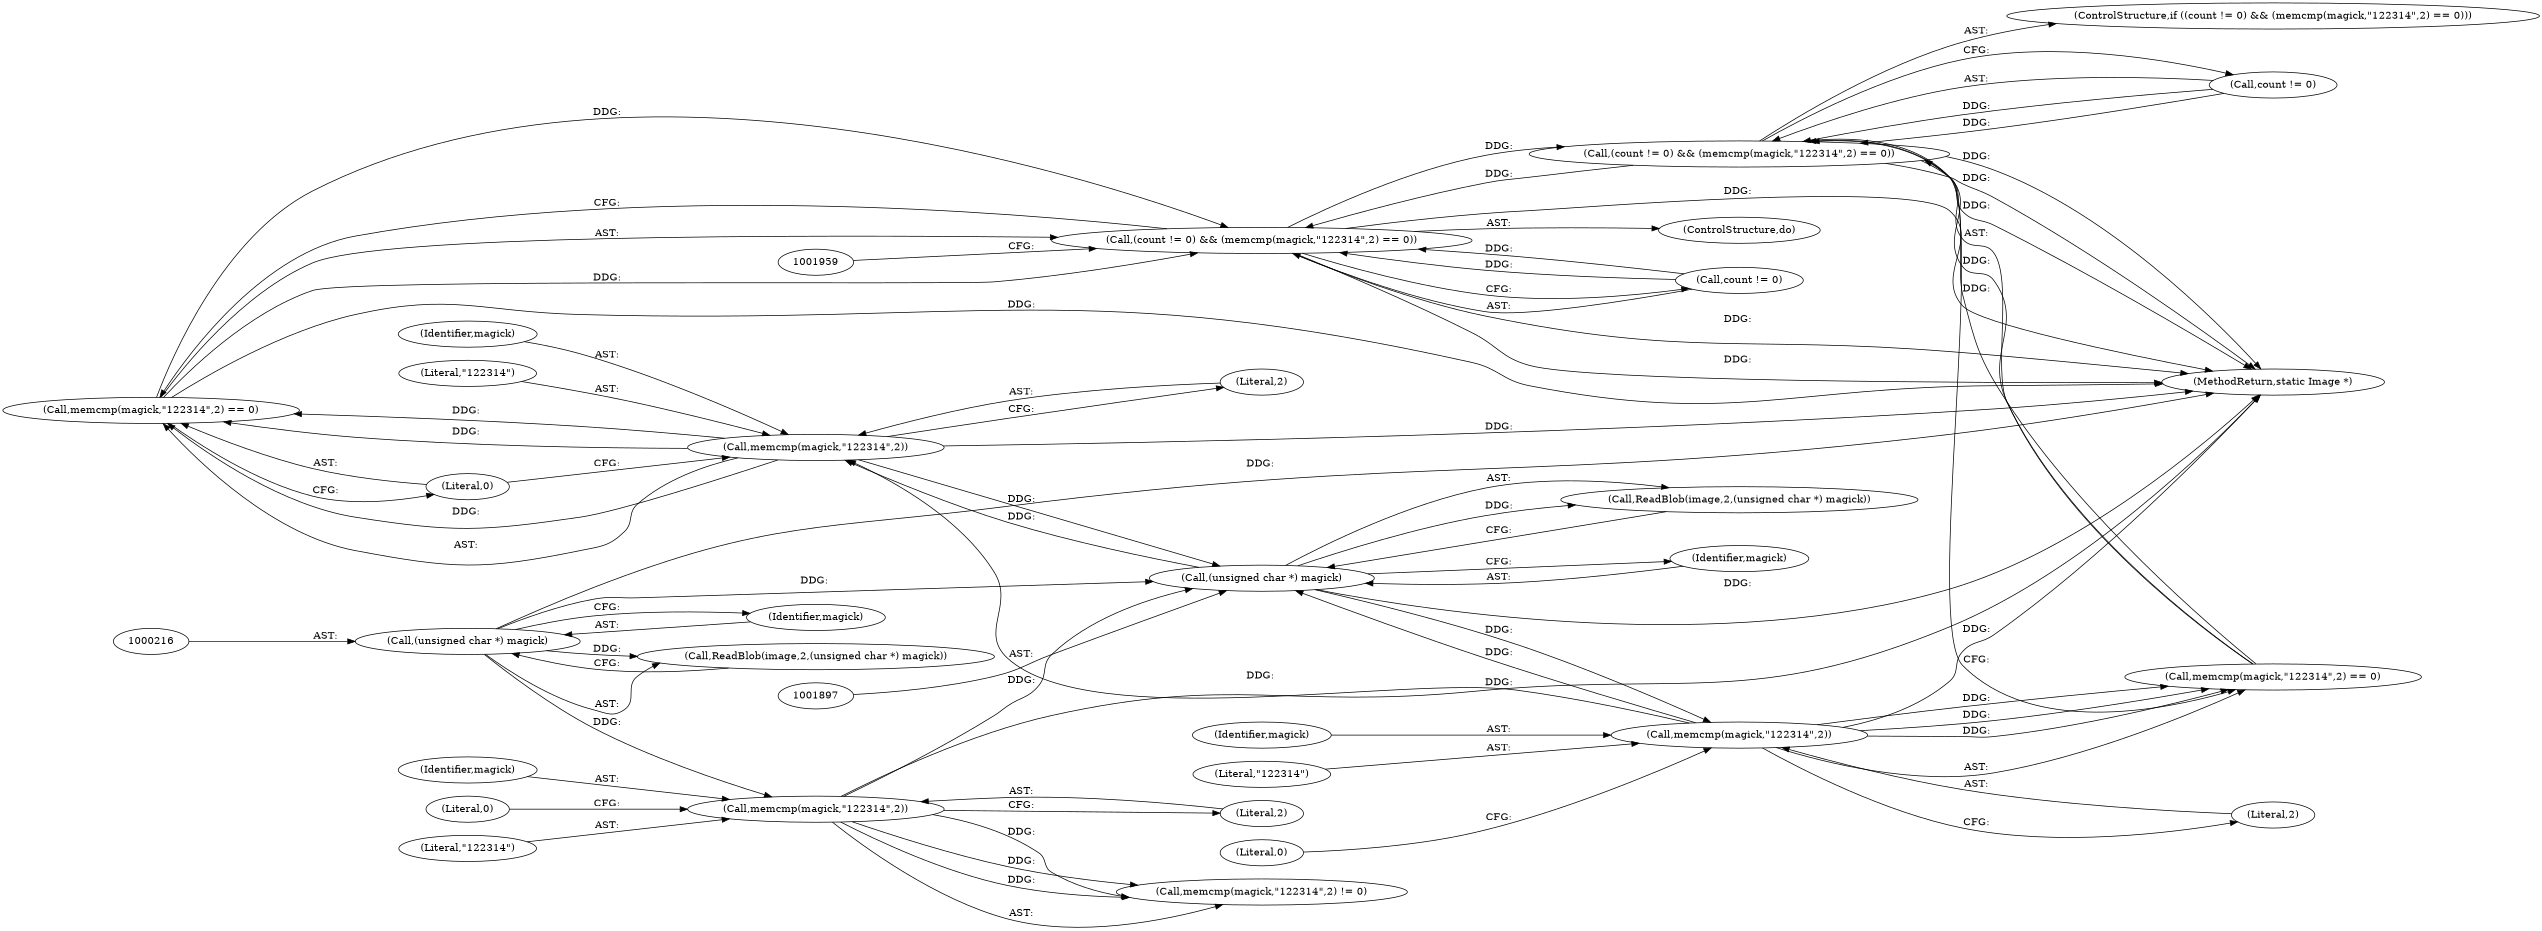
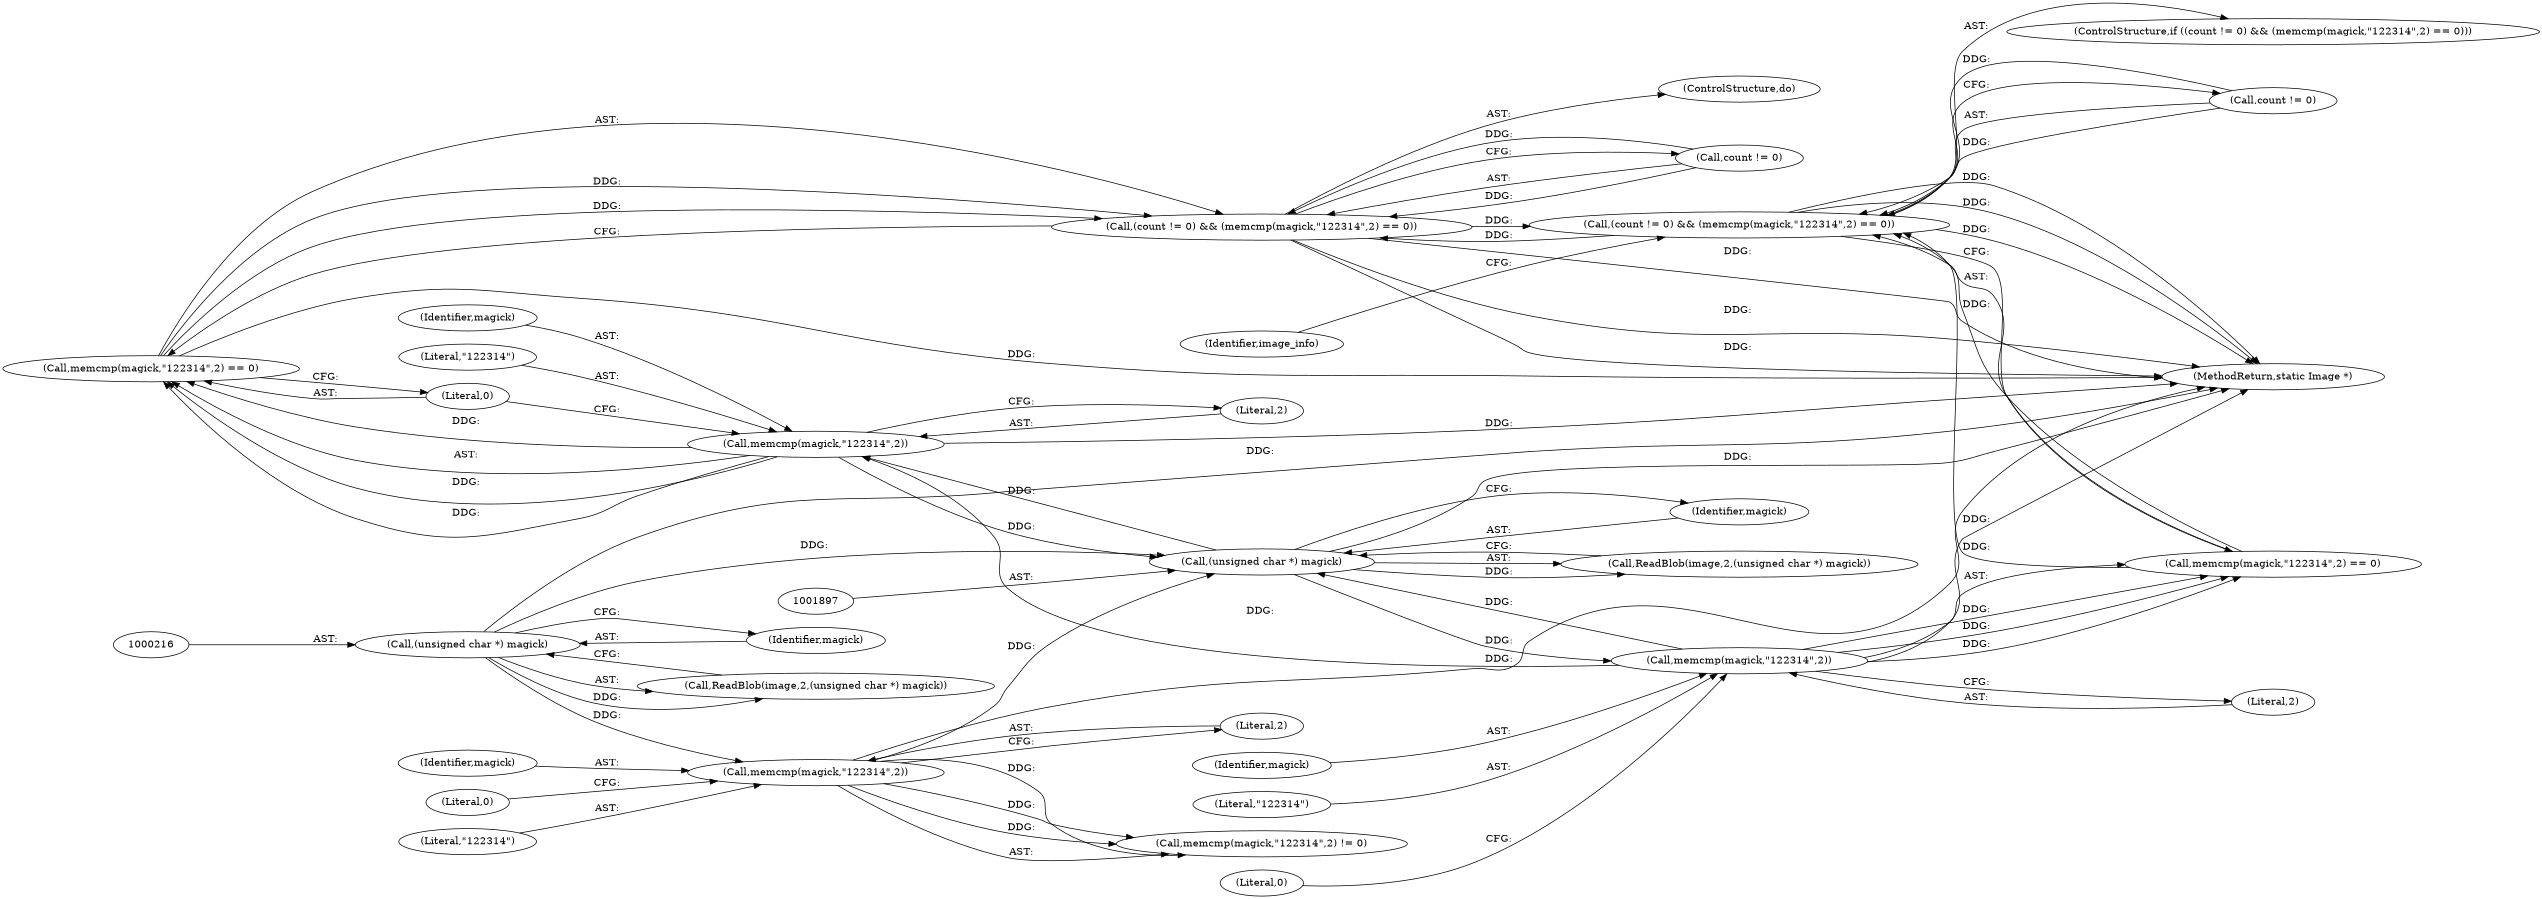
node "1001959": removed
node "(Identifier,image_info)": added
